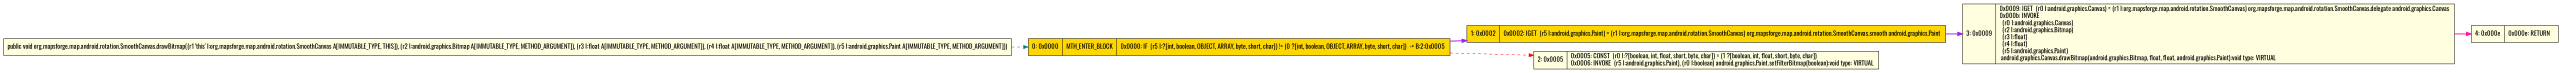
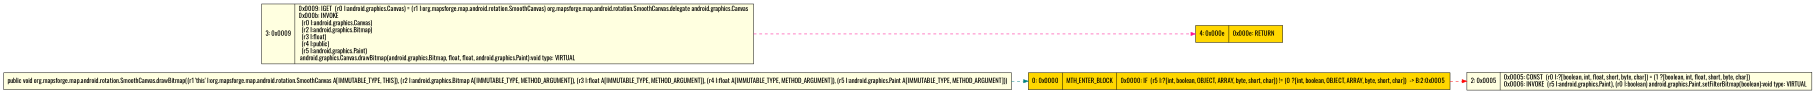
node "1: 0x0002": removed
edge "3: 0x0009" -> "4: 0x000e": style bold -> dashed
node "4: 0x000e": fillcolor lightyellow -> gold
node "3: 0x0009": text "(r4 I:float)" -> "(r4 I:public)"
